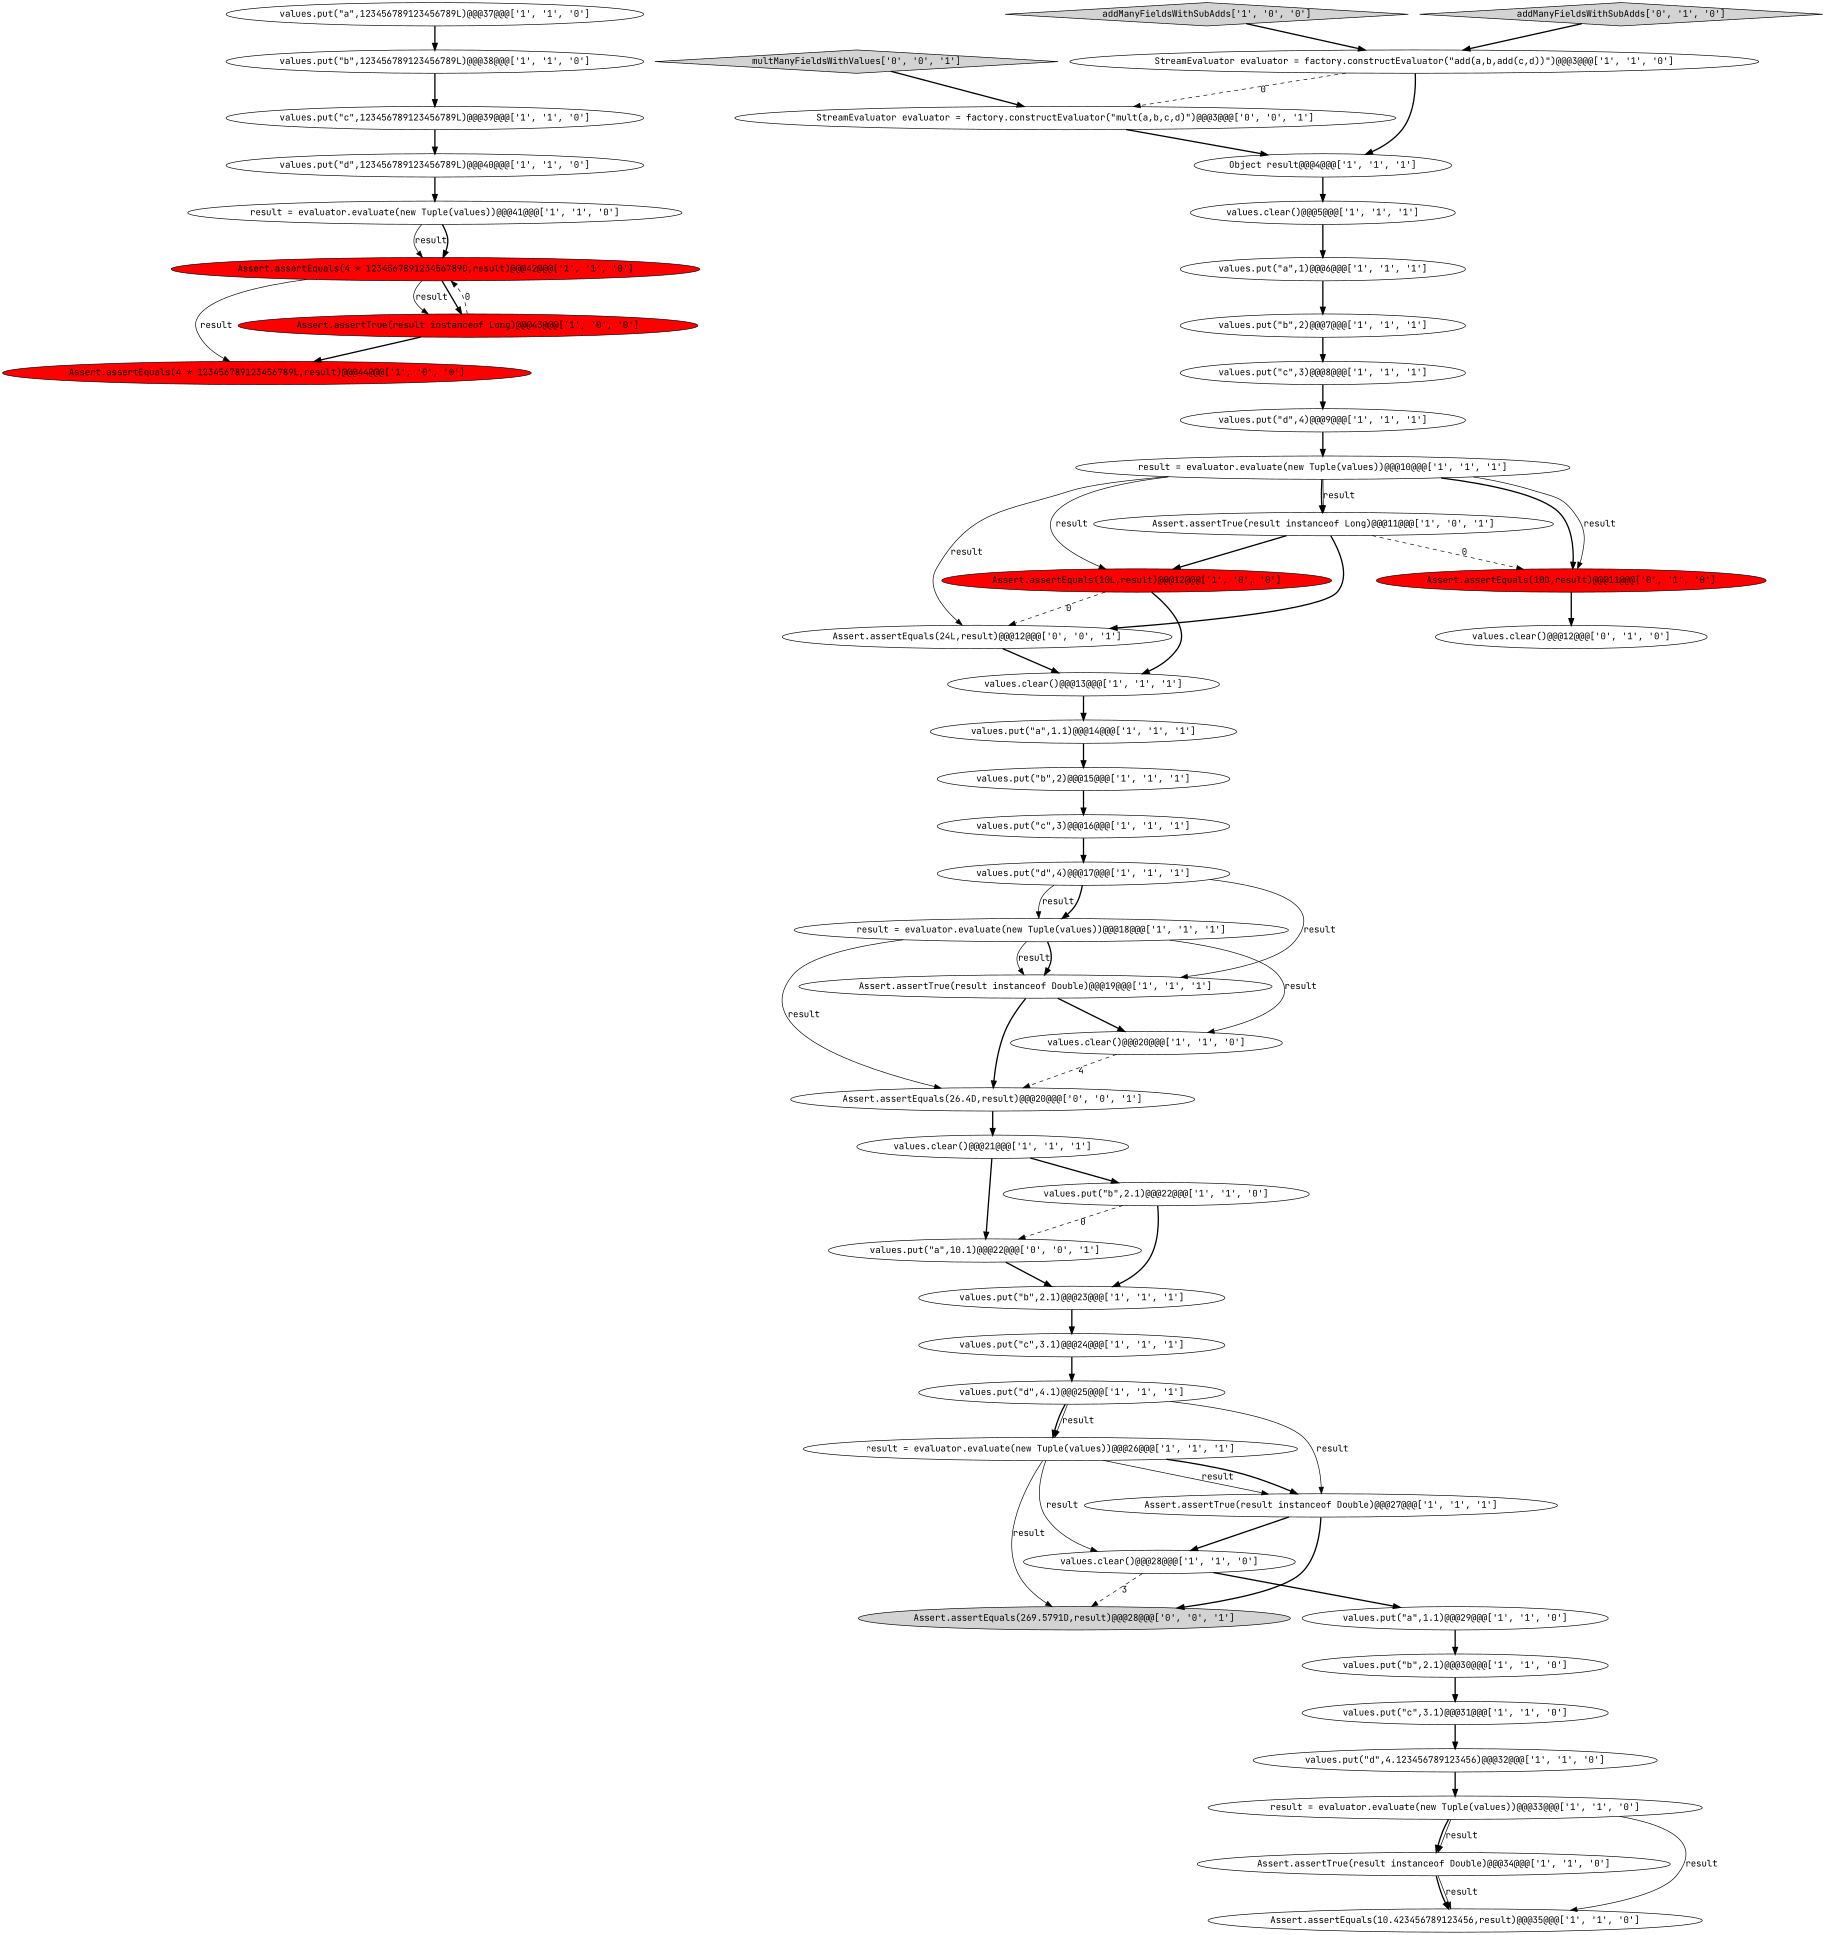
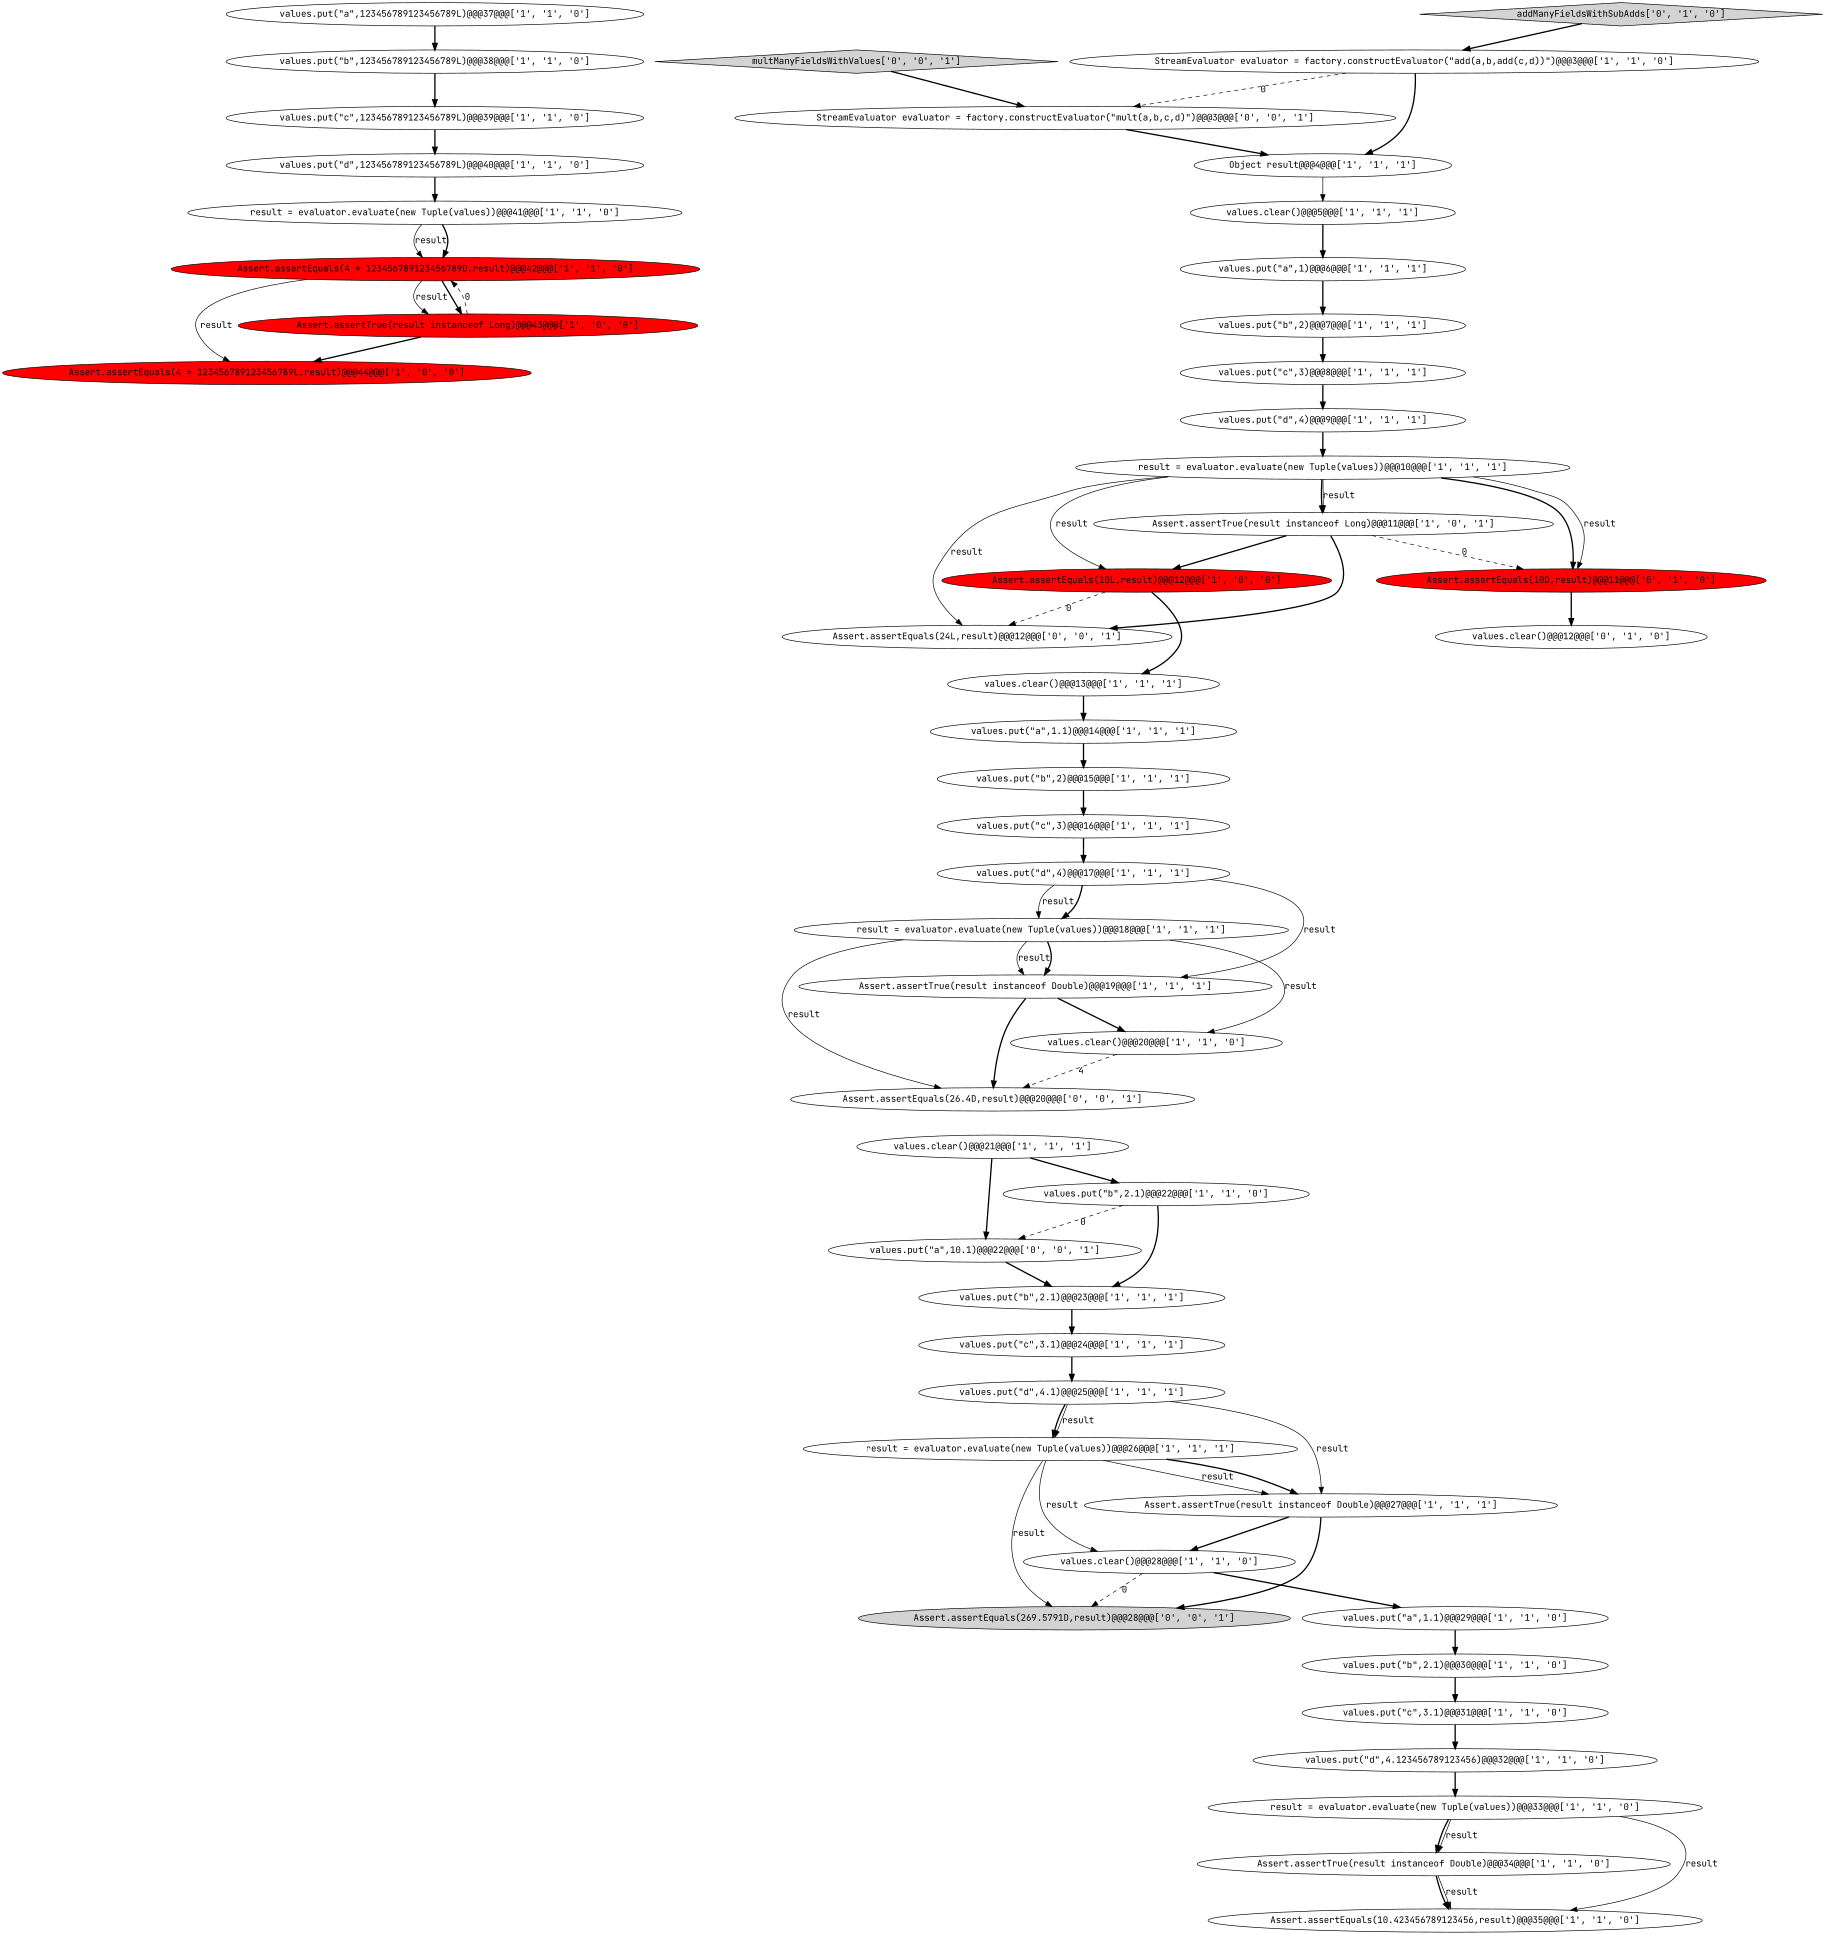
node "addManyFieldsWithSubAdds['1', '0', '0']": removed
edge "Object result@@@4@@@['1', '1', '1']" -> "values.clear()@@@5@@@['1', '1', '1']": style bold -> solid
edge "Assert.assertEquals(24L,result)@@@12@@@['0', '0', '1']" -> "values.clear()@@@13@@@['1', '1', '1']": removed
edge "Assert.assertEquals(26.4D,result)@@@20@@@['0', '0', '1']" -> "values.clear()@@@21@@@['1', '1', '1']": removed
edge "values.clear()@@@28@@@['1', '1', '0']" -> "Assert.assertEquals(269.5791D,result)@@@28@@@['0', '0', '1']": label "3" -> "0"
